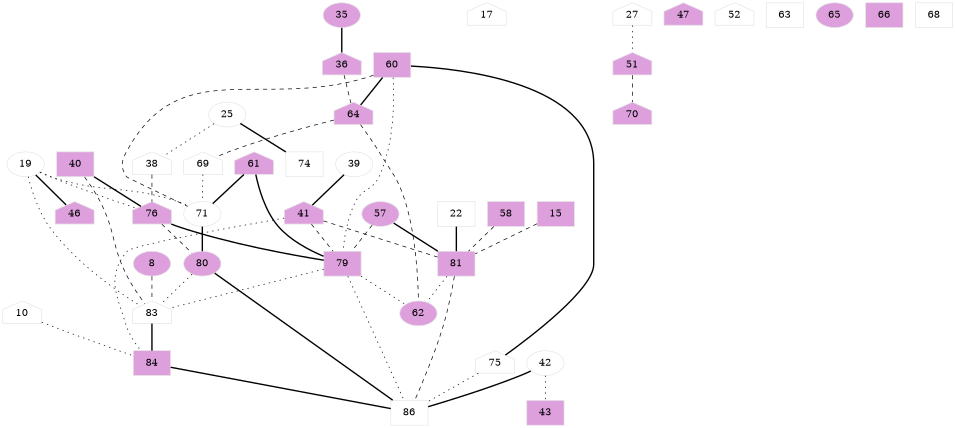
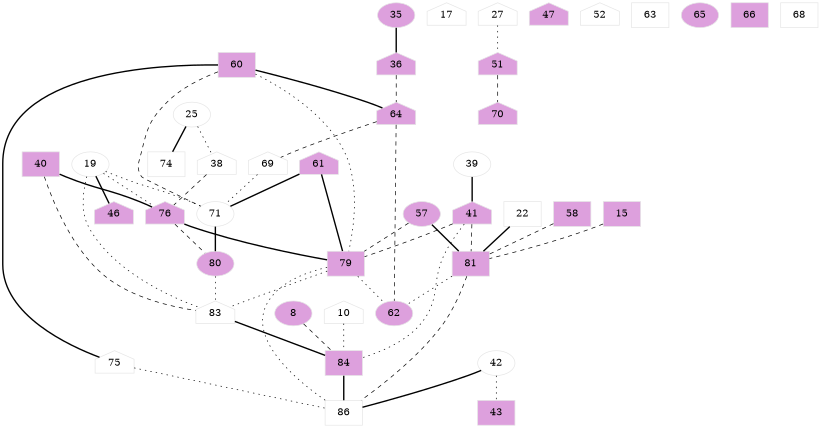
edge "8" -- "83": now "8" -- "84"
edge "80" -- "86": removed
